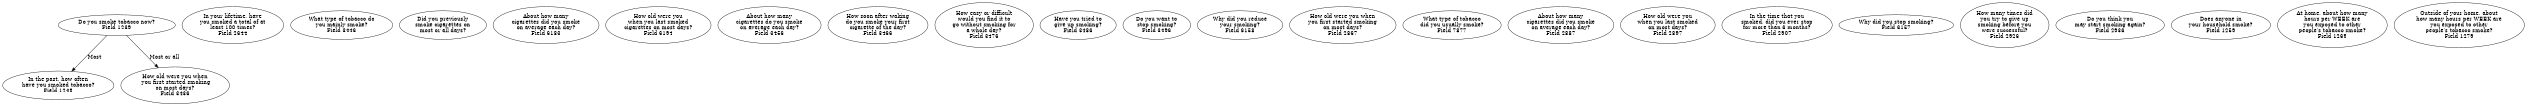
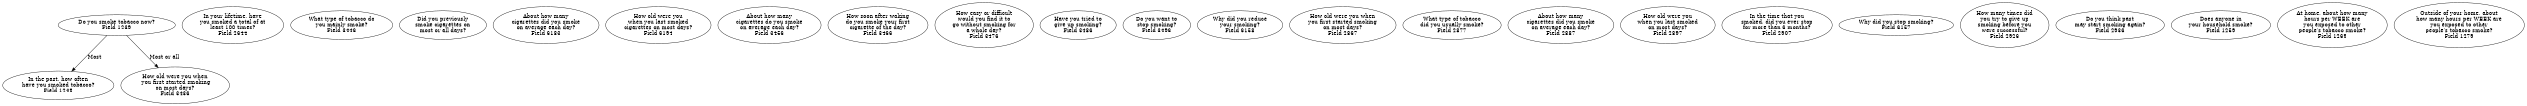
node "What type of tobacco did you usually smoke? Field 7877": label "What type of tobacco did you usually smoke? Field 7877" -> "What type of tobacco did you usually smoke? Field 2877"
node "Do you think you may start smoking again? Field 2936": label "Do you think you may start smoking again? Field 2936" -> "Do you think past may start smoking again? Field 2936"
